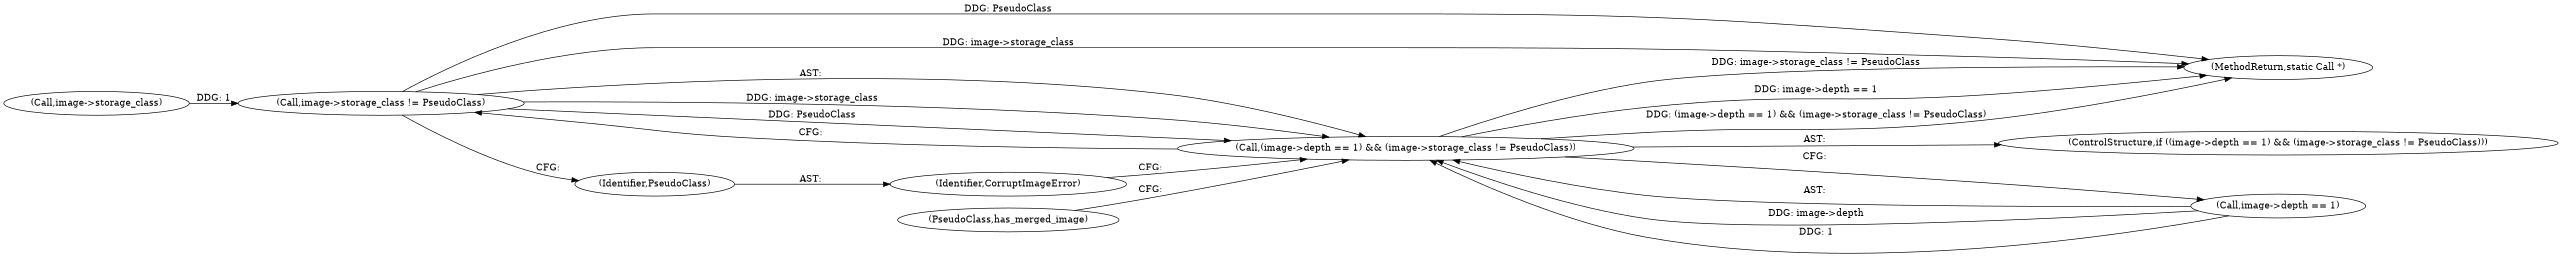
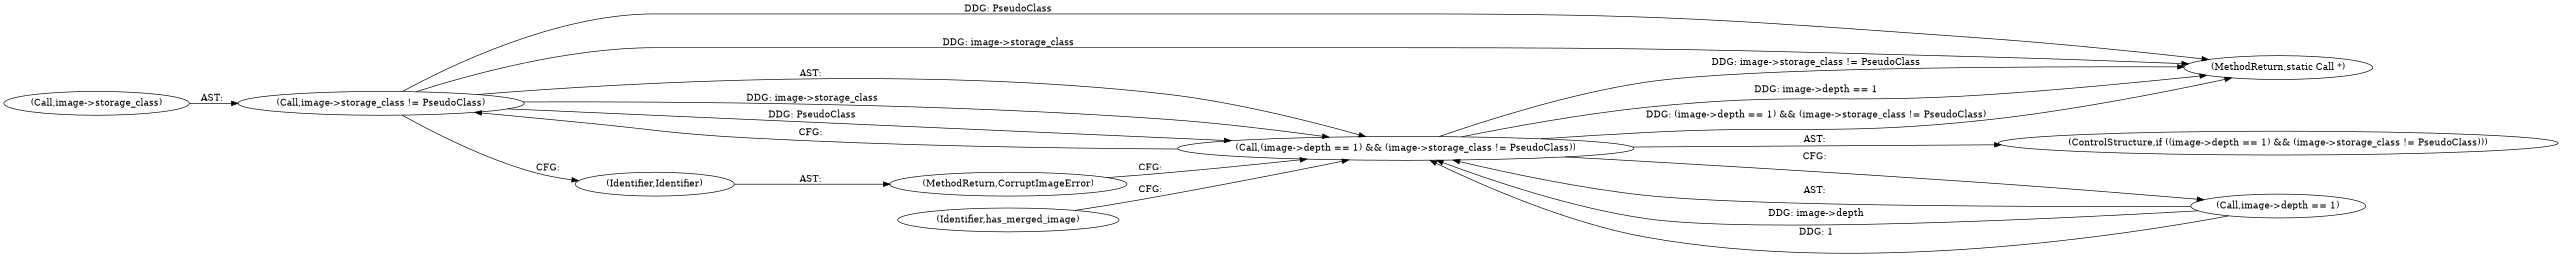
edge "(Call,image->storage_class)" -> "(Call,image->storage_class != PseudoClass)": label "DDG: 1" -> "AST: "
node "(Identifier,PseudoClass)": label "(Identifier,PseudoClass)" -> "(Identifier,Identifier)"
node "(Identifier,CorruptImageError)": label "(Identifier,CorruptImageError)" -> "(MethodReturn,CorruptImageError)"
node "(PseudoClass,has_merged_image)": label "(PseudoClass,has_merged_image)" -> "(Identifier,has_merged_image)"
